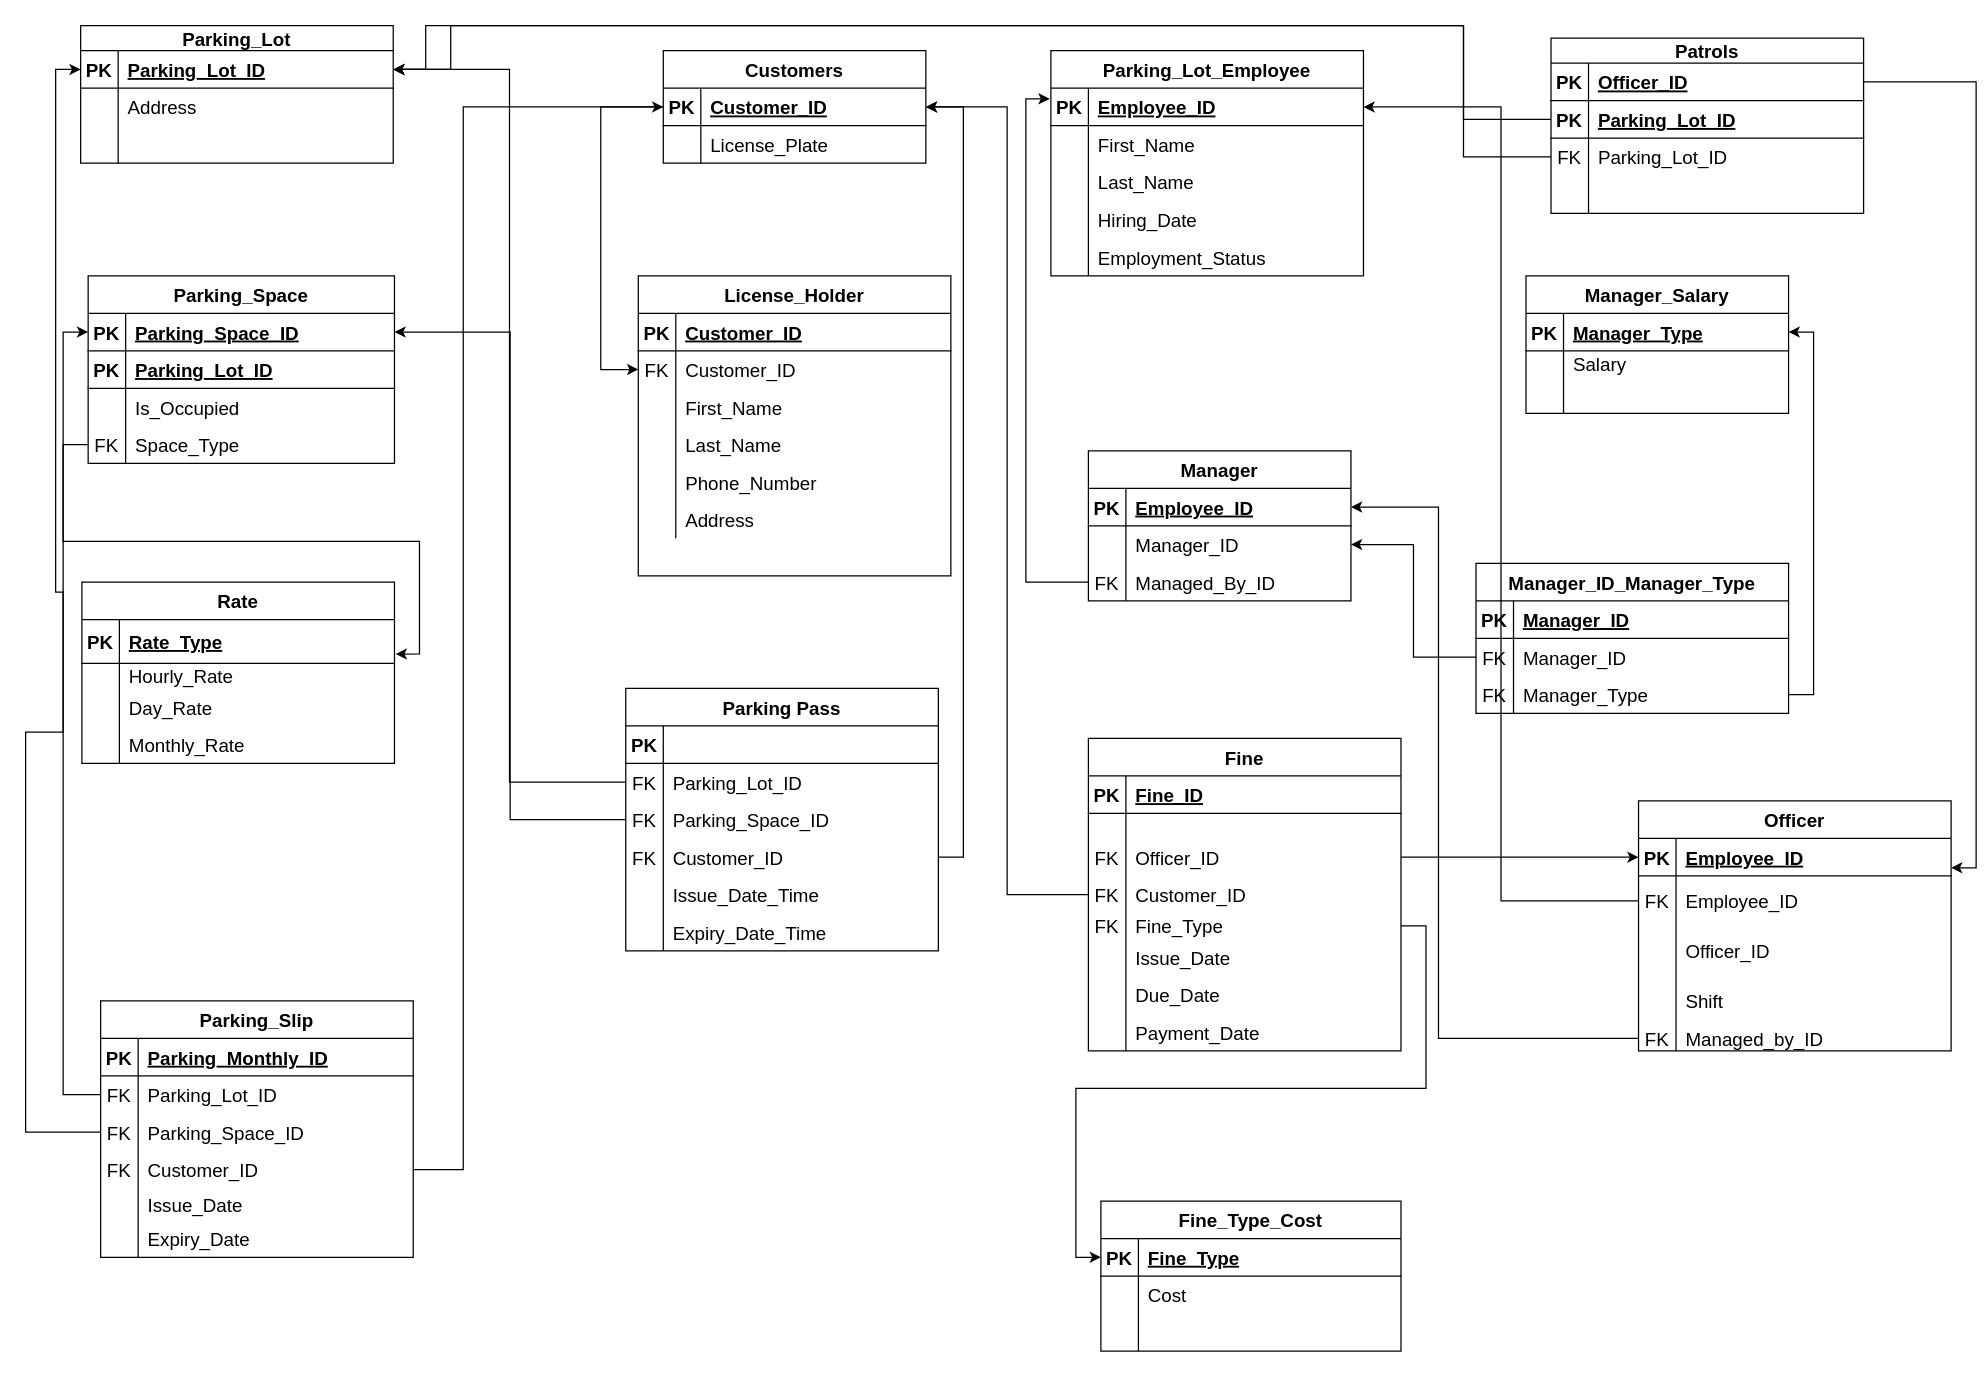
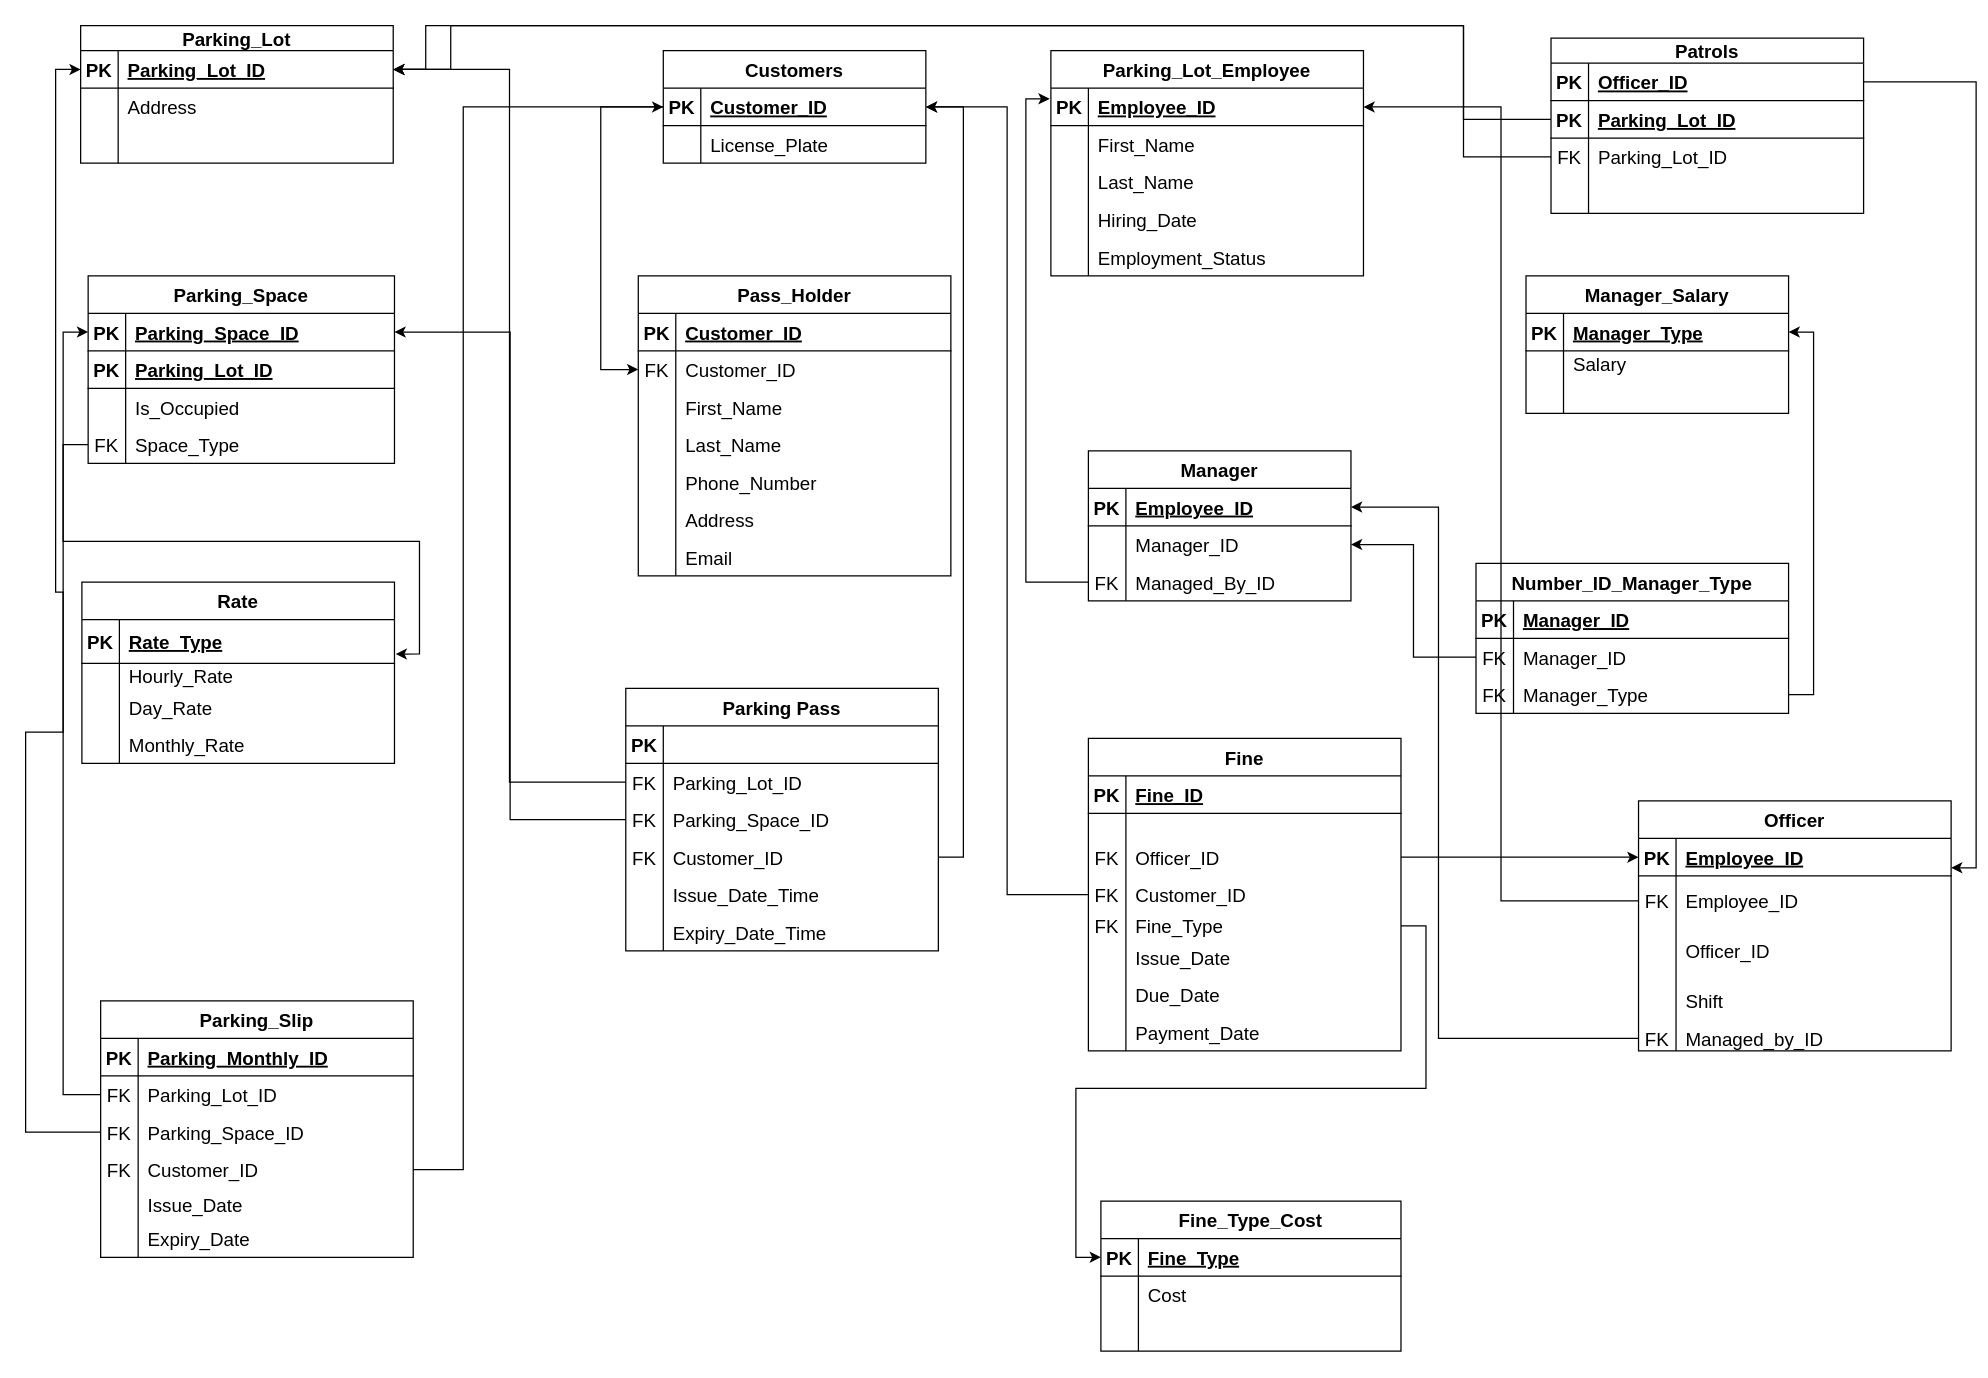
node "License_Holder": label "License_Holder" -> "Pass_Holder"
node "Email": added
node "Manager_ID_Manager_Type": label "Manager_ID_Manager_Type" -> "Number_ID_Manager_Type"
